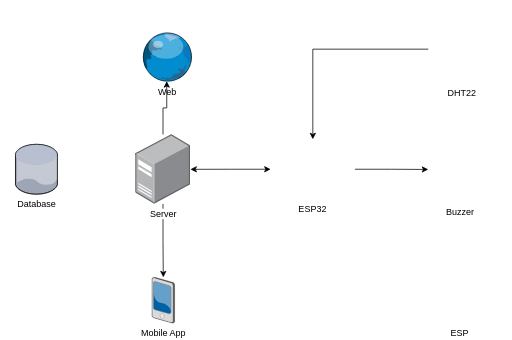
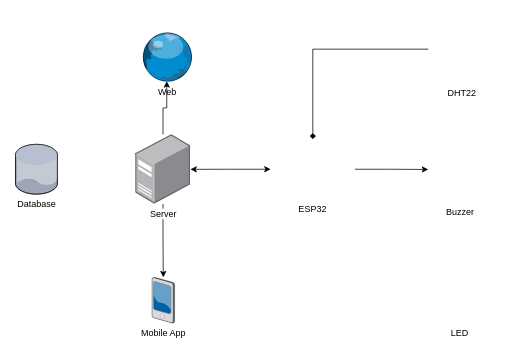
edge "DHT22" -> "ESP32": arrowhead classic -> diamond
node "ESP": label "ESP" -> "LED"
